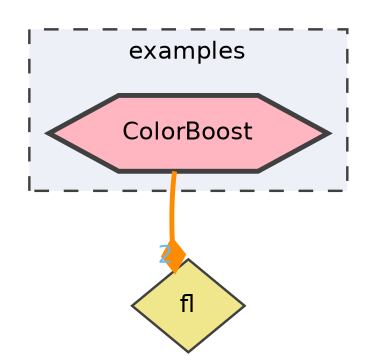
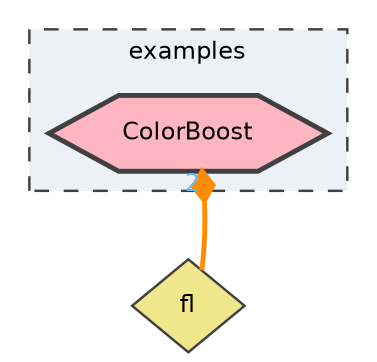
edge "ColorBoost" -> "fl": reversed
